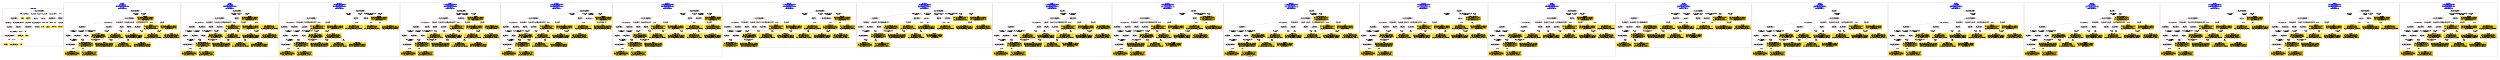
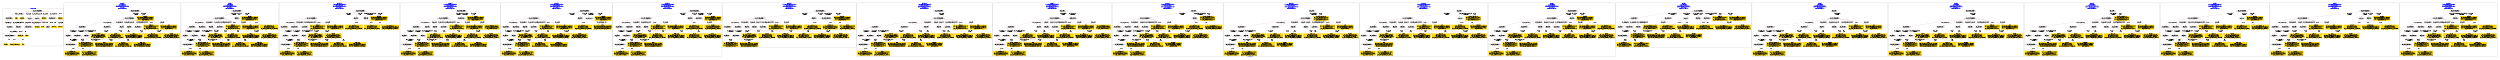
node "E33_Linguistic_Object1": added
node "Description": added
node "Object_URI": fillcolor lightgray -> gold
node "Culture_URI": fillcolor lightgray -> gold
node "Type_URI": fillcolor gold -> lightgray
node "Name_Appellation_URI": label "Name_Appellation_URI" -> "Attribution_Appellation_URI"
